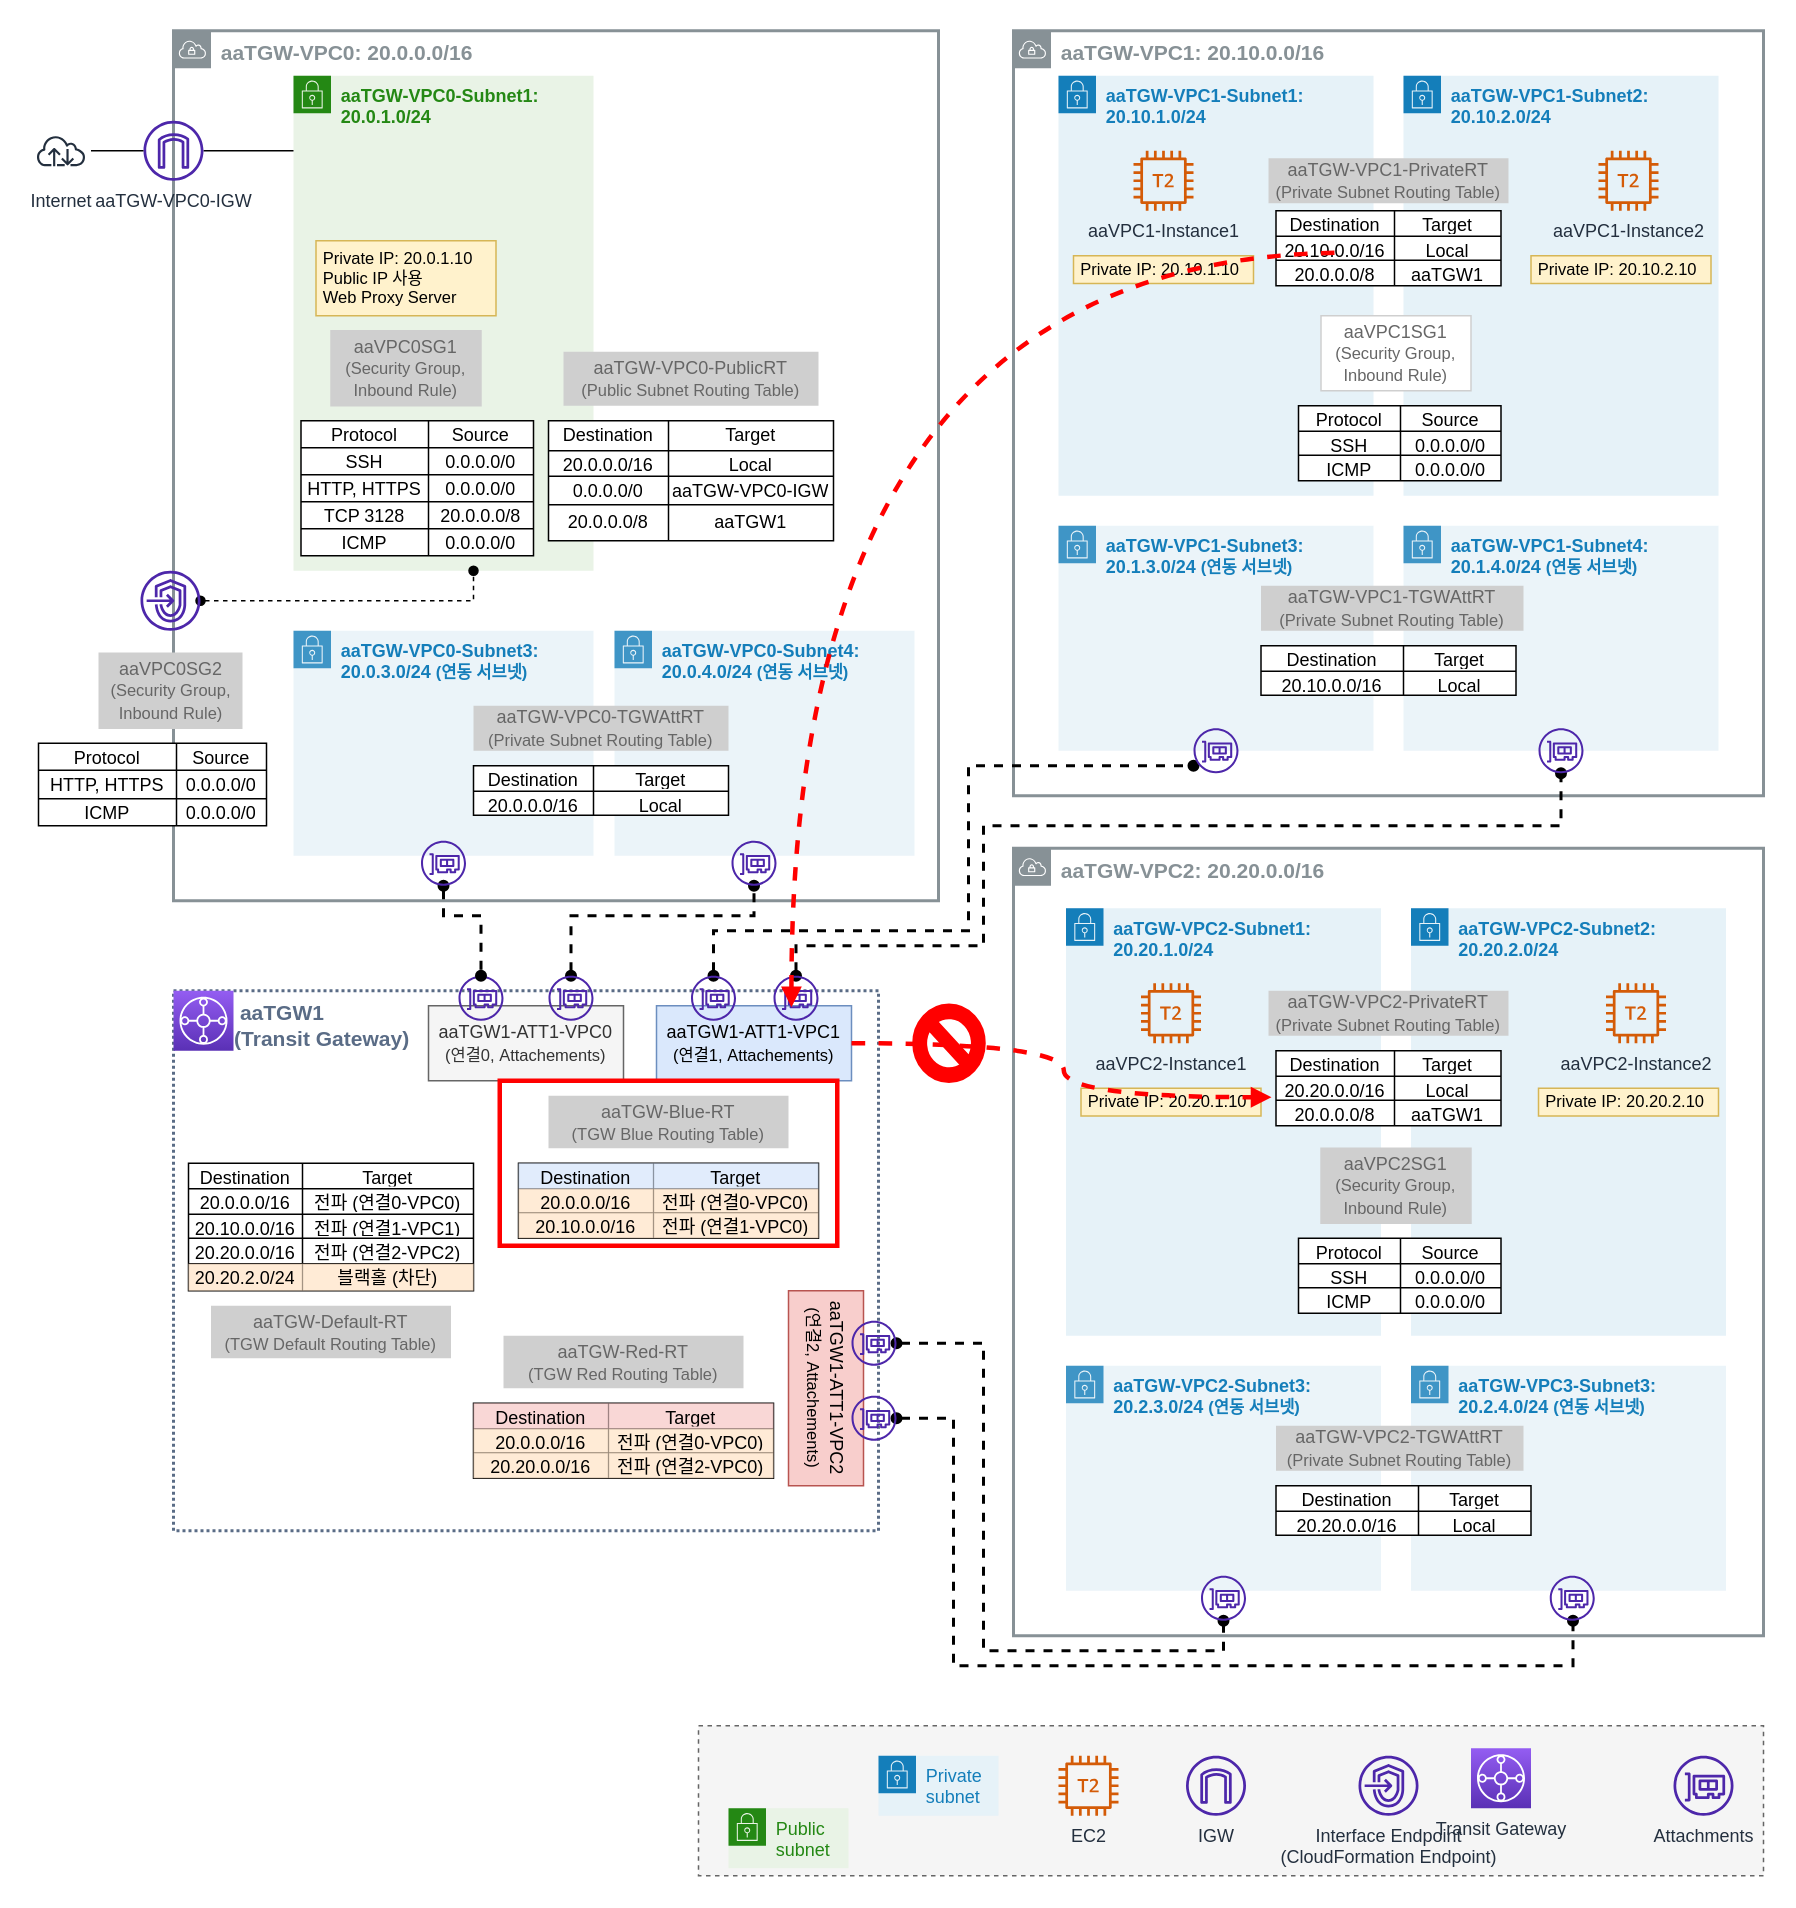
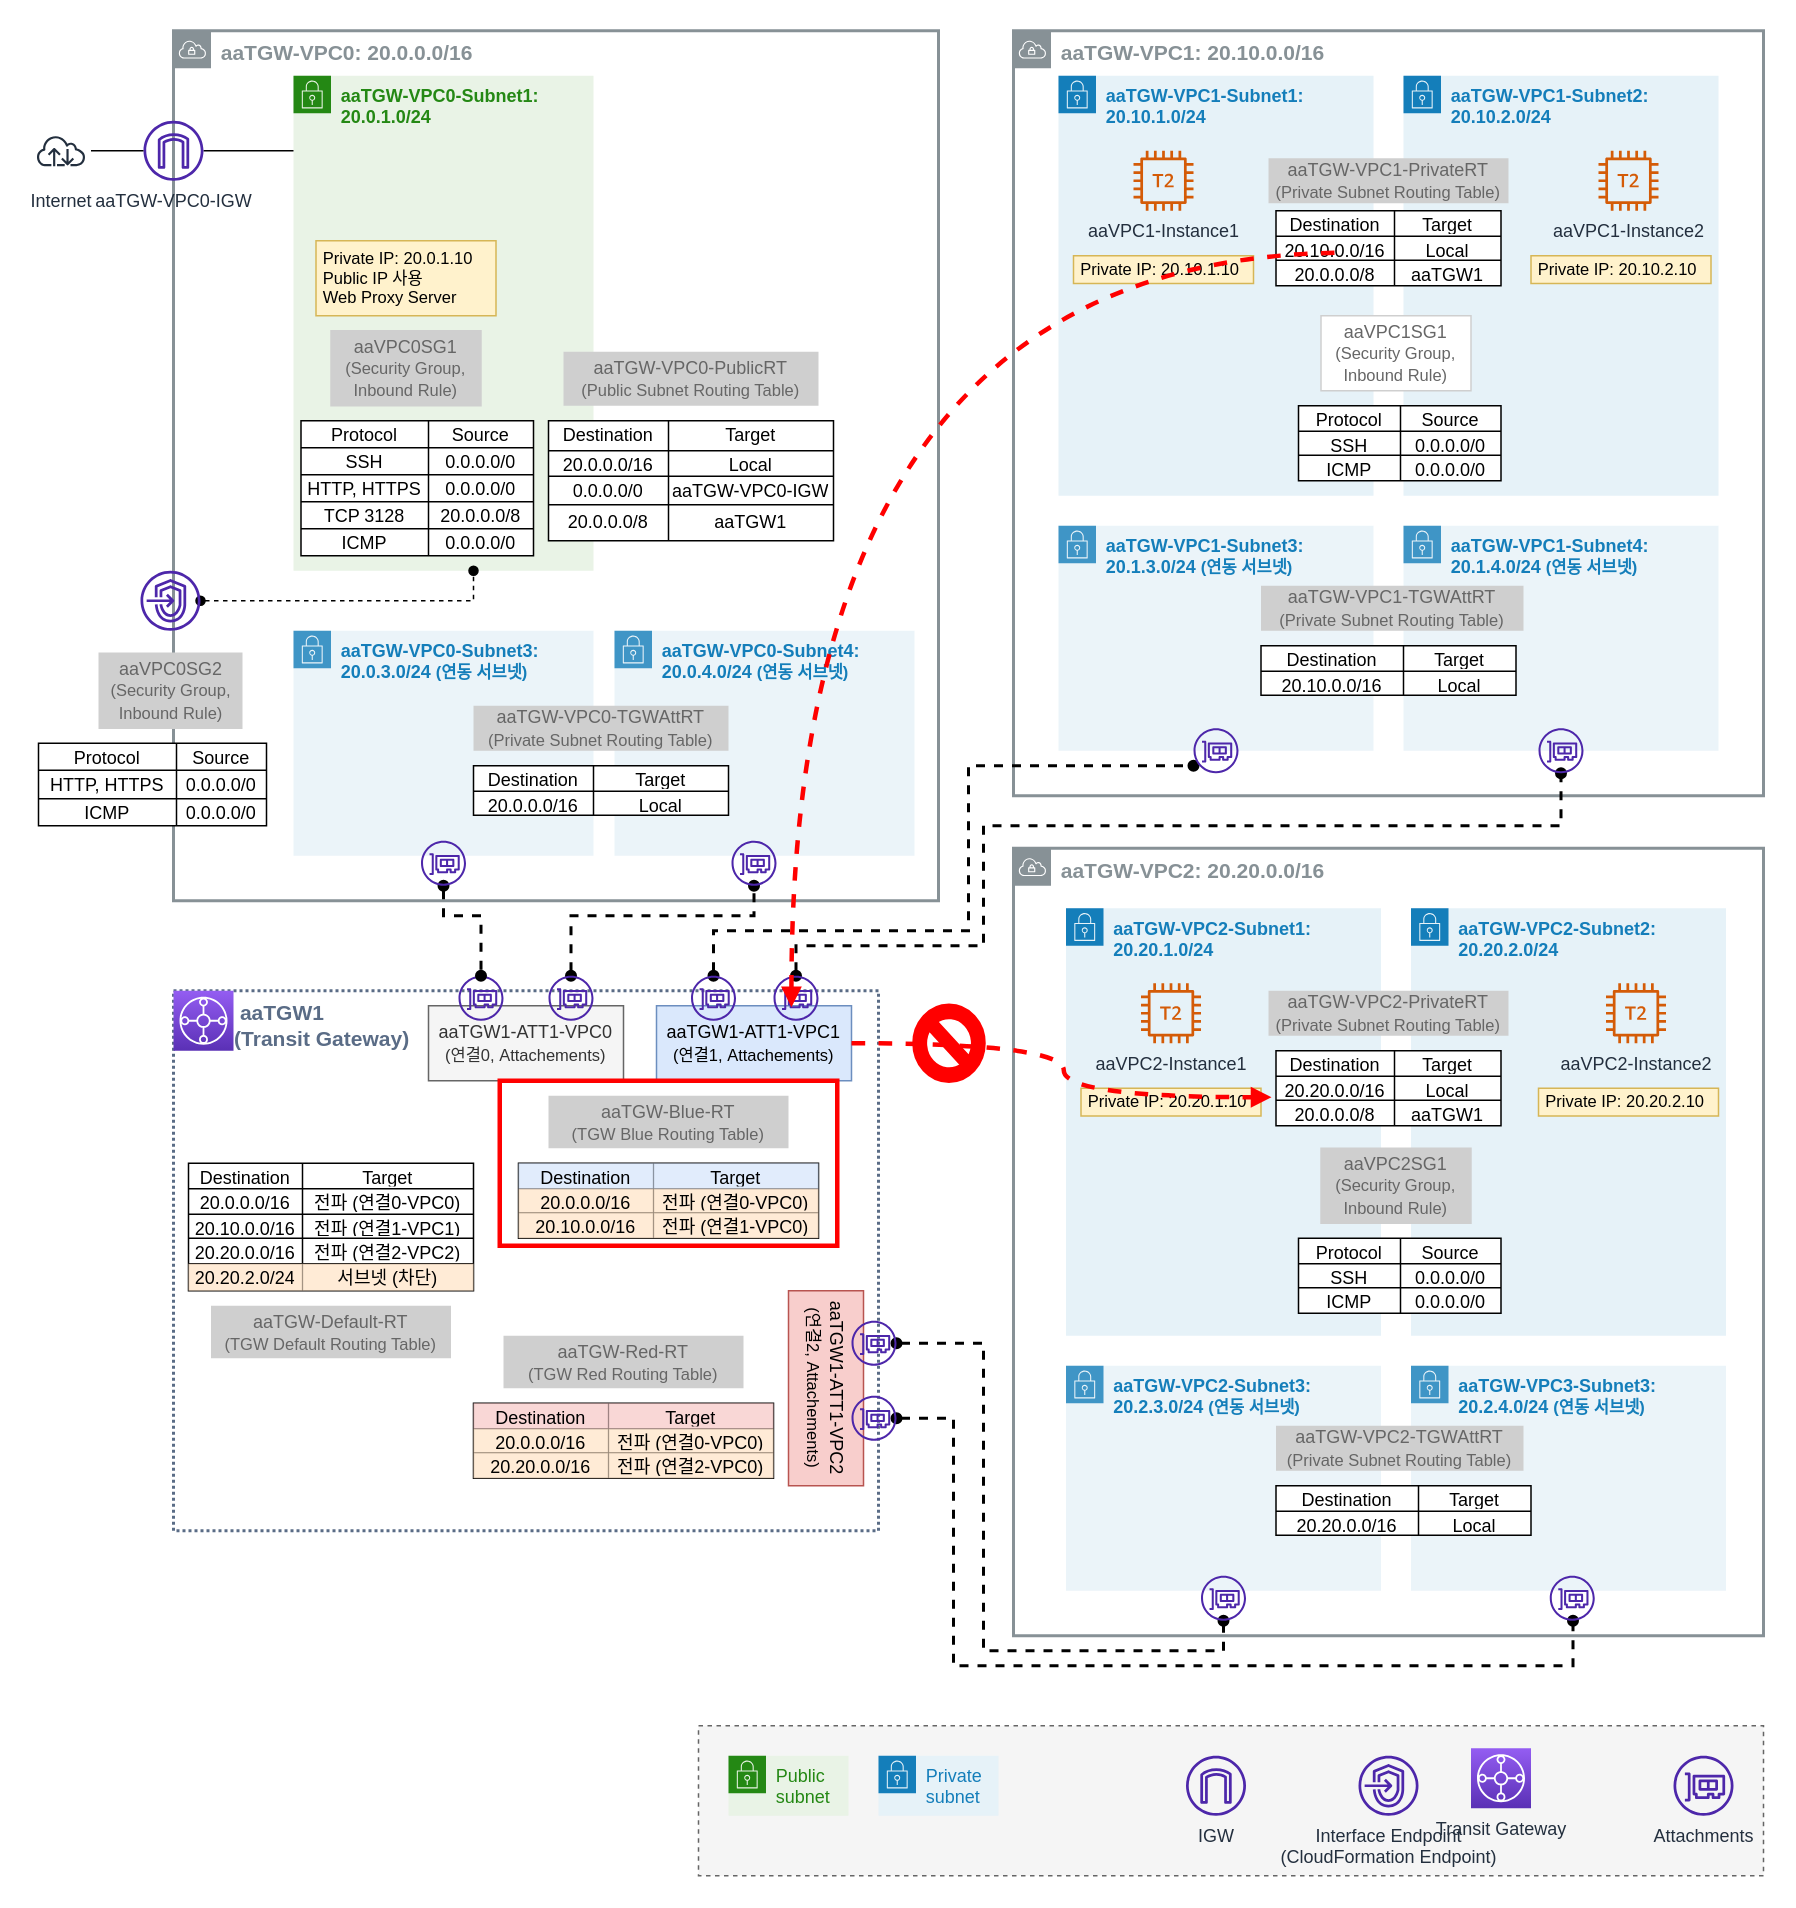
node "블랙홀 (차단)": label "블랙홀 (차단)" -> "서브넷 (차단)"
node "EC2": removed
node "Public subnet": moved (788, 1838) -> (788, 1786)
